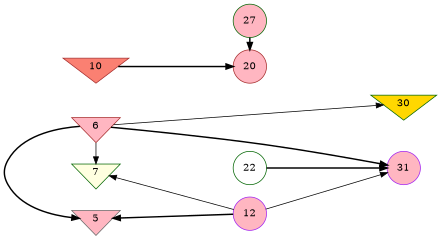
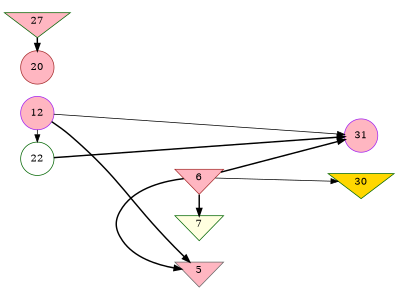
node "27": shape circle -> invtriangle
node "10": removed
edge "6" -> "7": style solid -> bold
edge "12" -> "7": now "12" -> "22"
